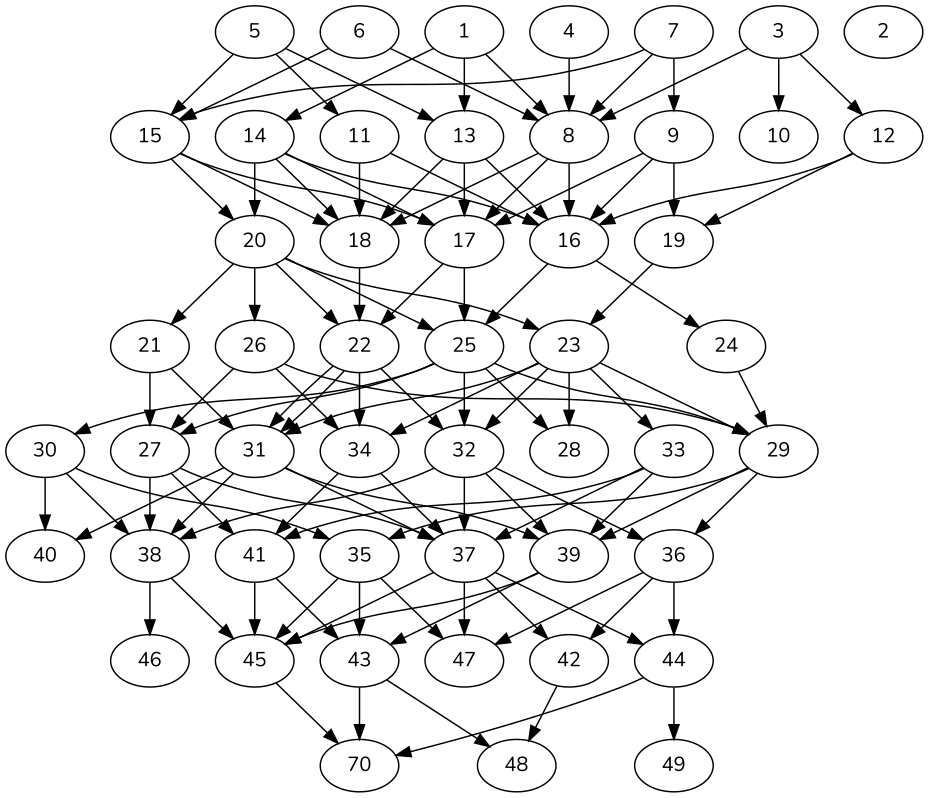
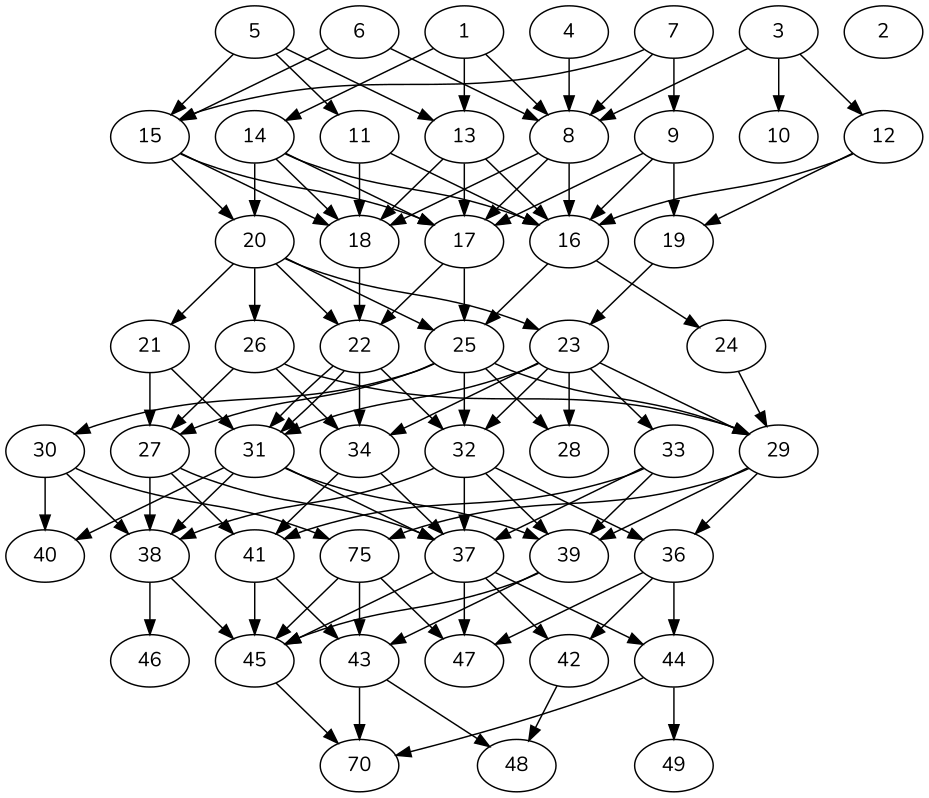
node "35": label "35" -> "75"
